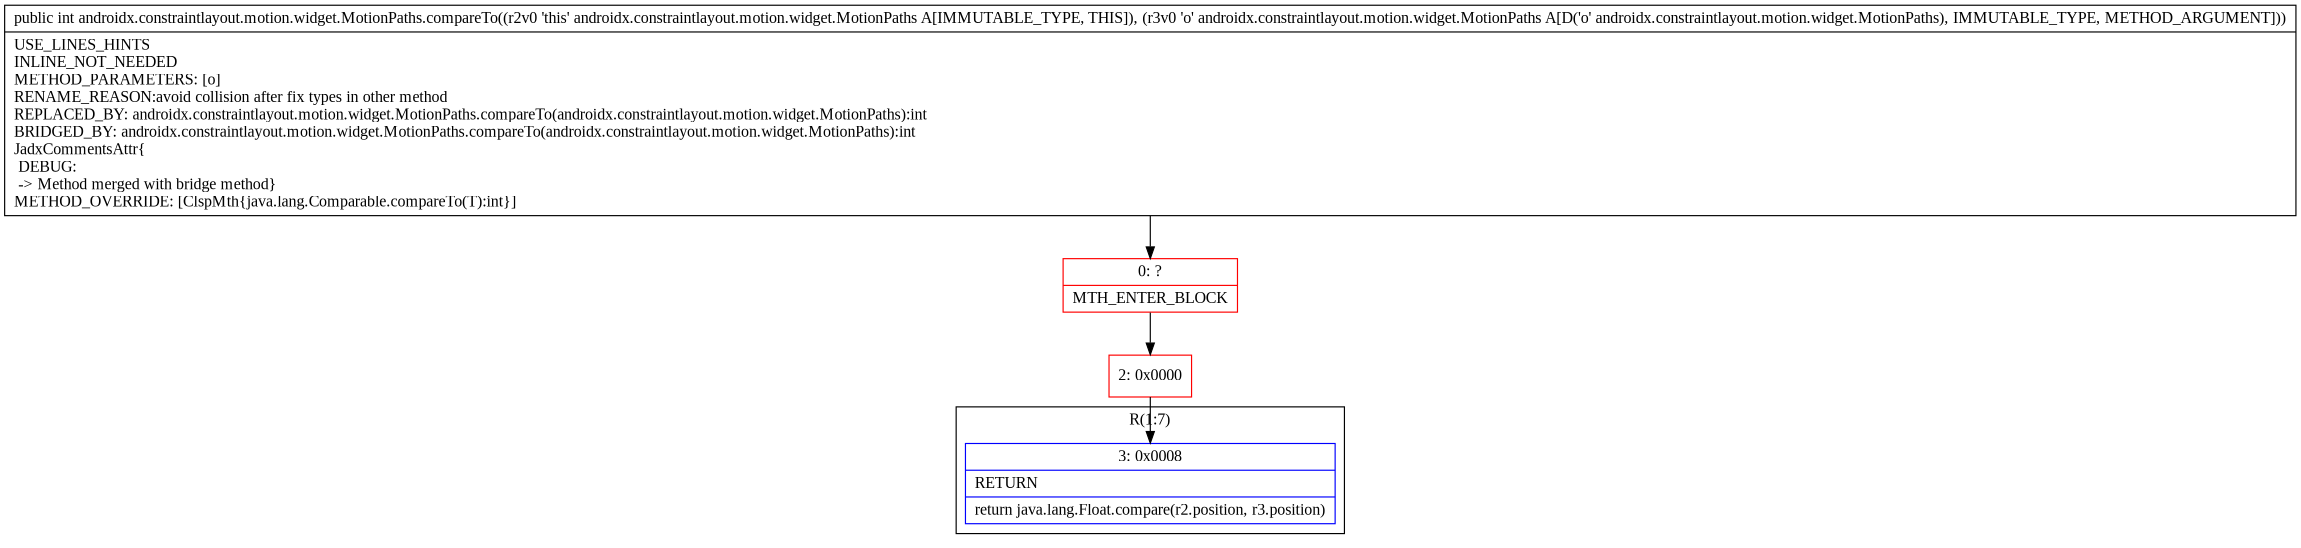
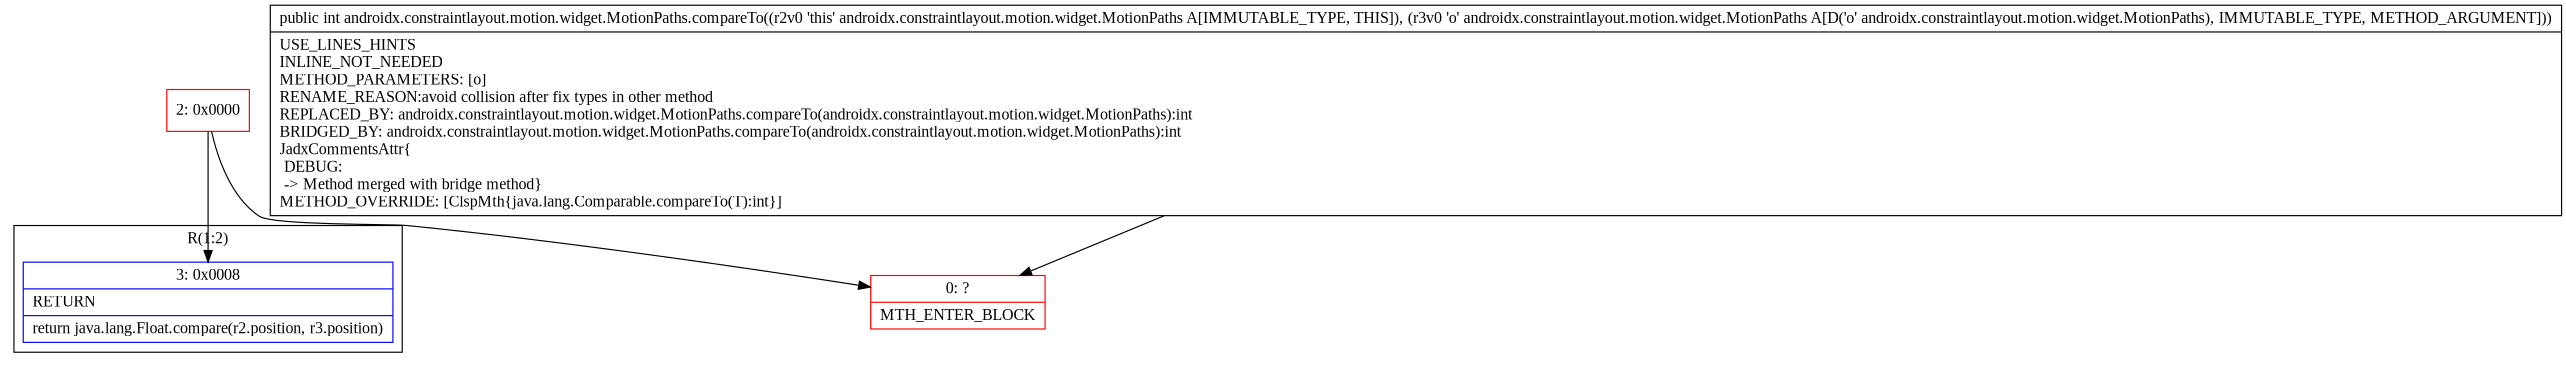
edge "0: ?" -> "2: 0x0000": reversed
cluster "R(1:7)": label "R(1:7)" -> "R(1:2)"
